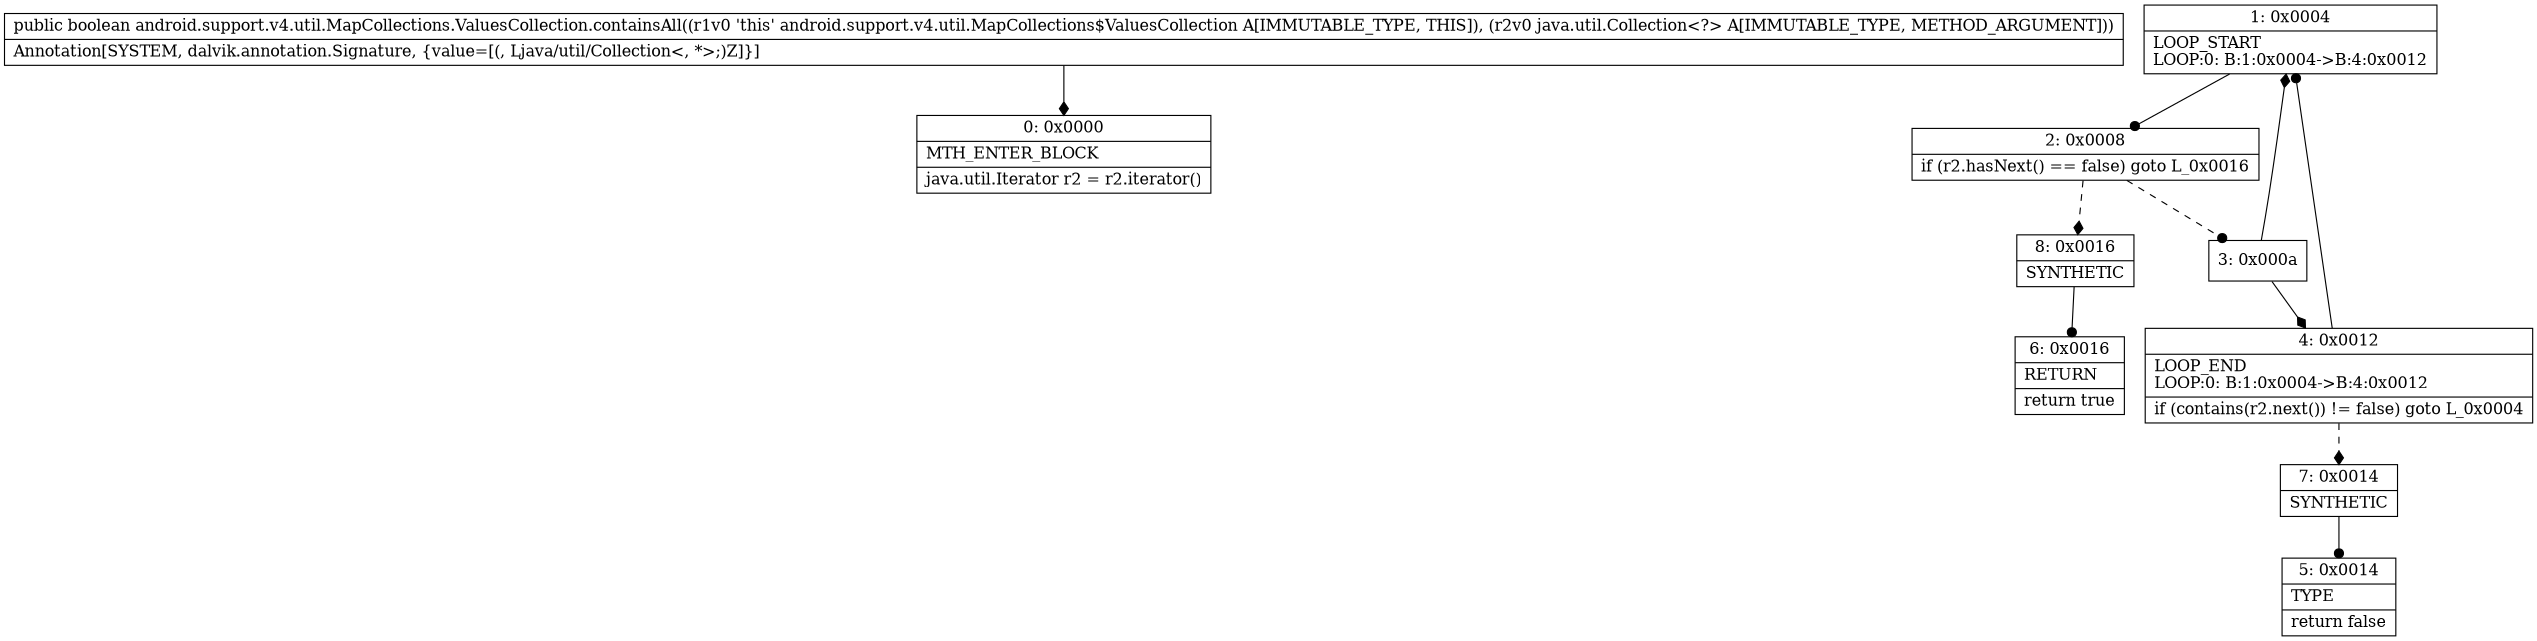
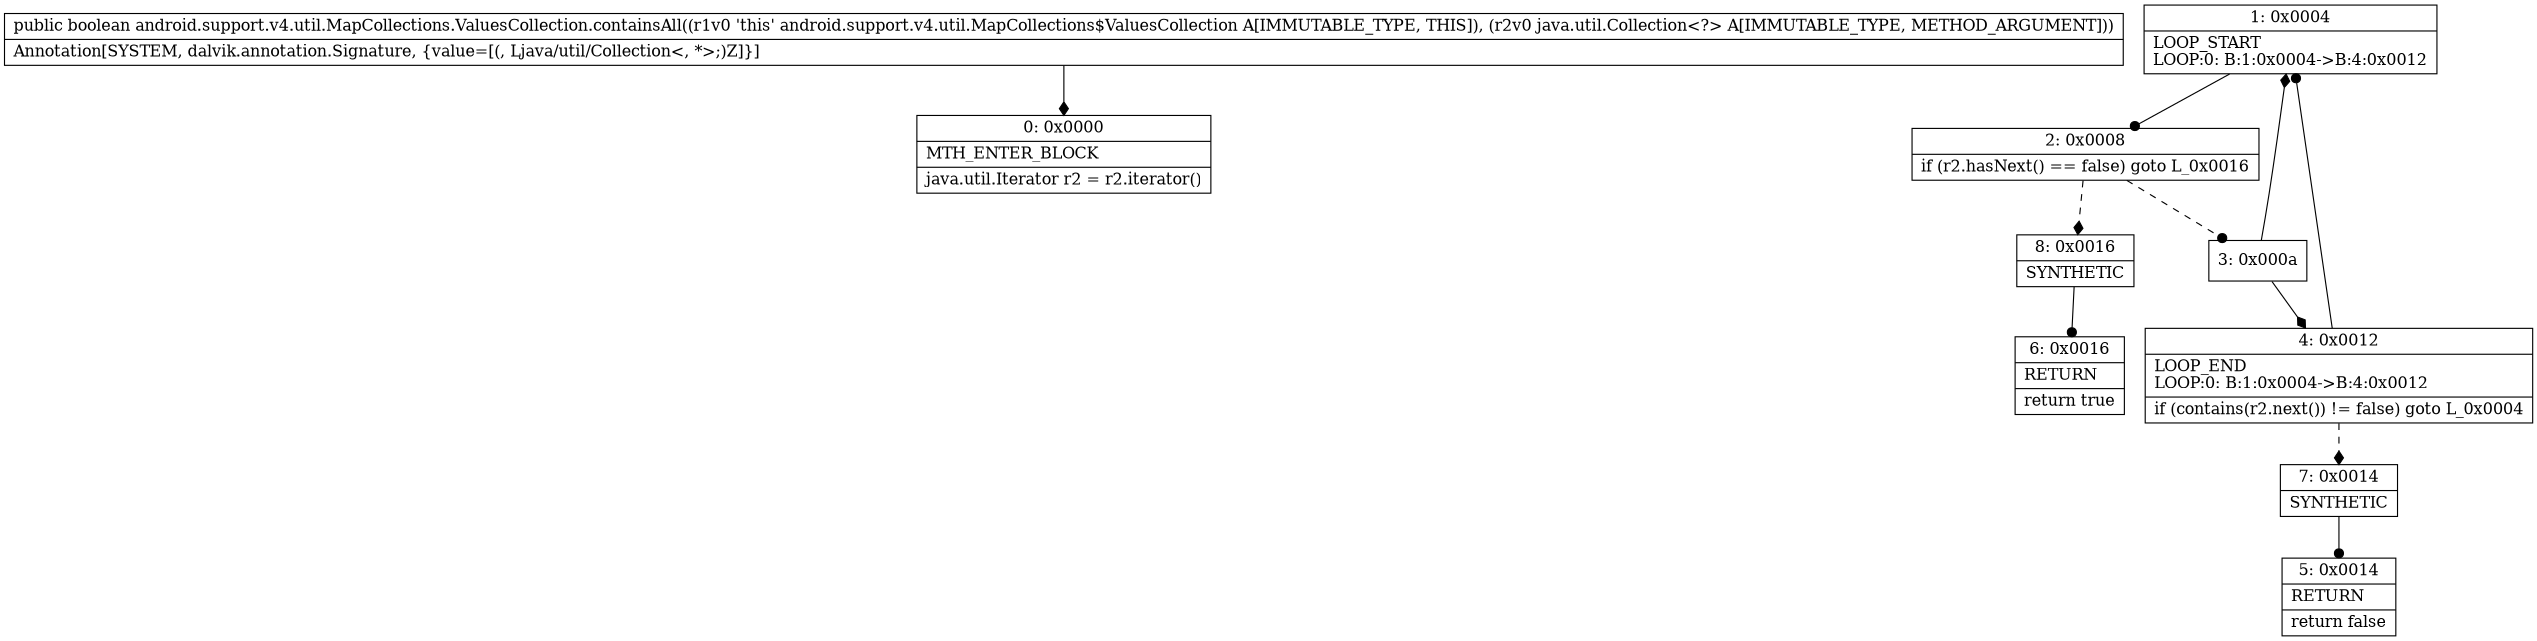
node "5: 0x0014": text "TYPE" -> "RETURN"
